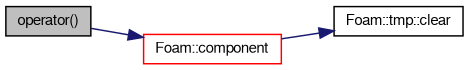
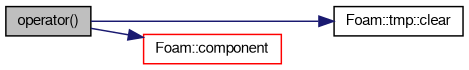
edge "Foam::component" -> "Foam::tmp::clear": now "operator()" -> "Foam::tmp::clear"
